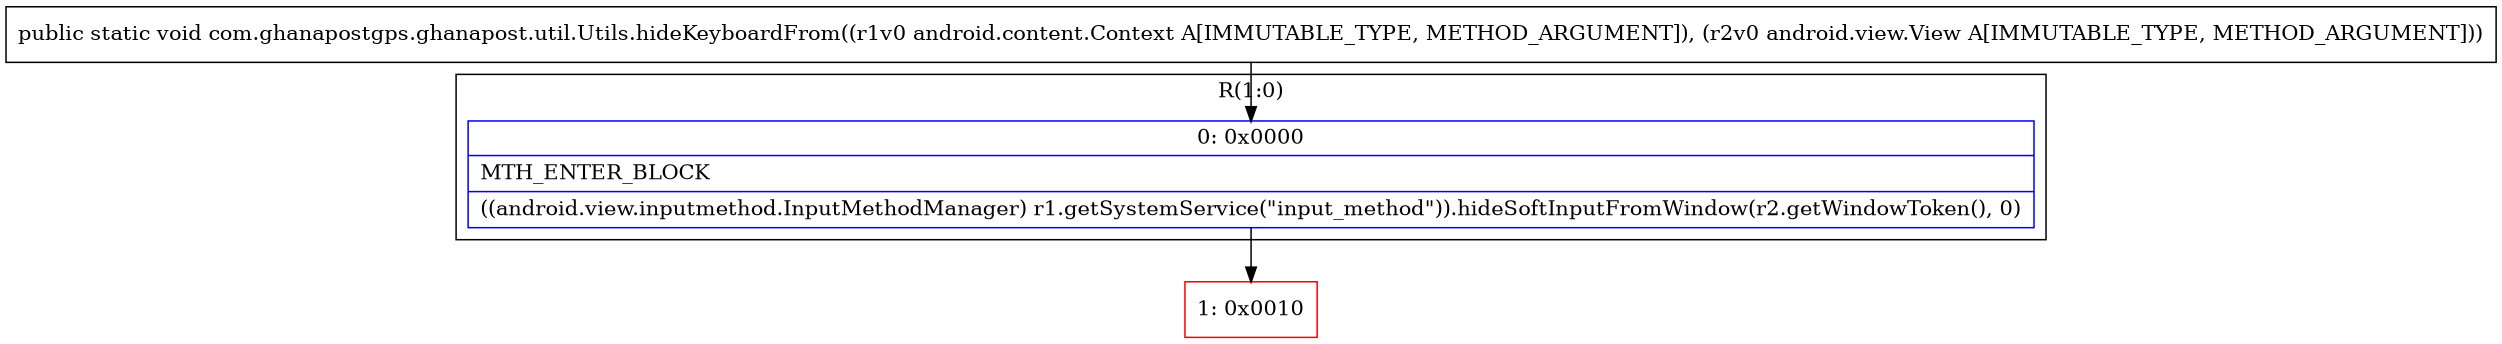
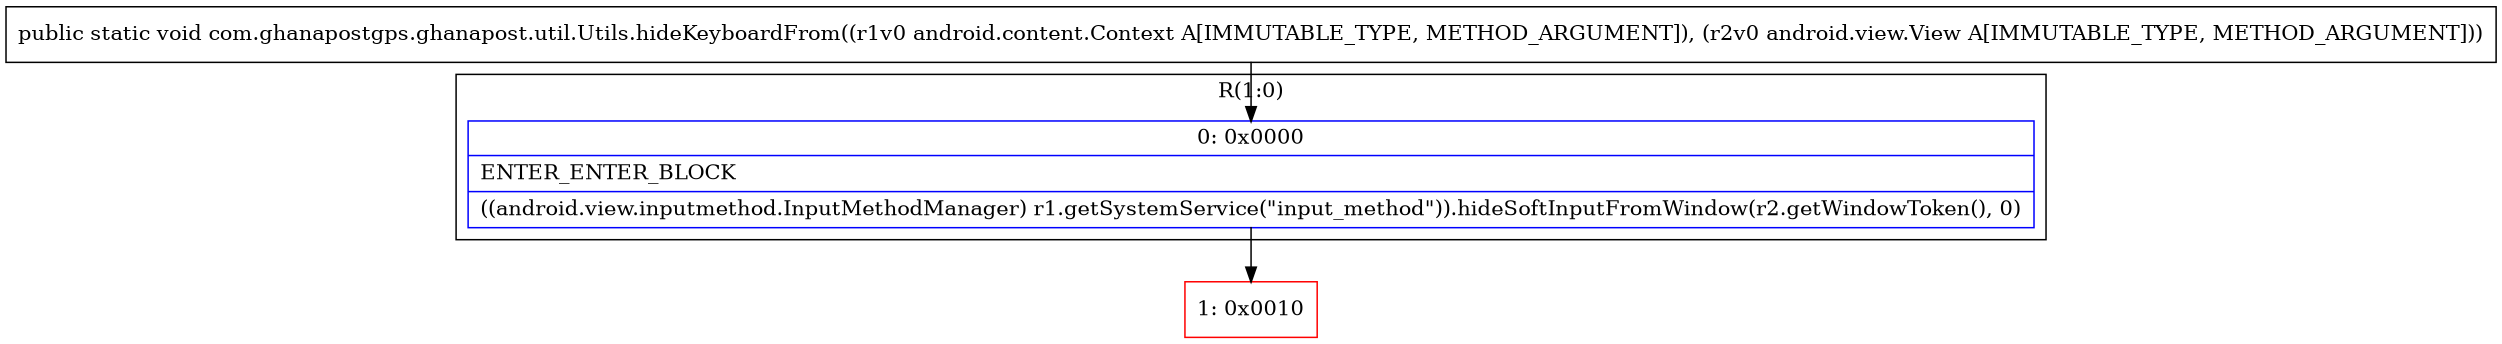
node "0: 0x0000": text "MTH_ENTER_BLOCK" -> "ENTER_ENTER_BLOCK"
